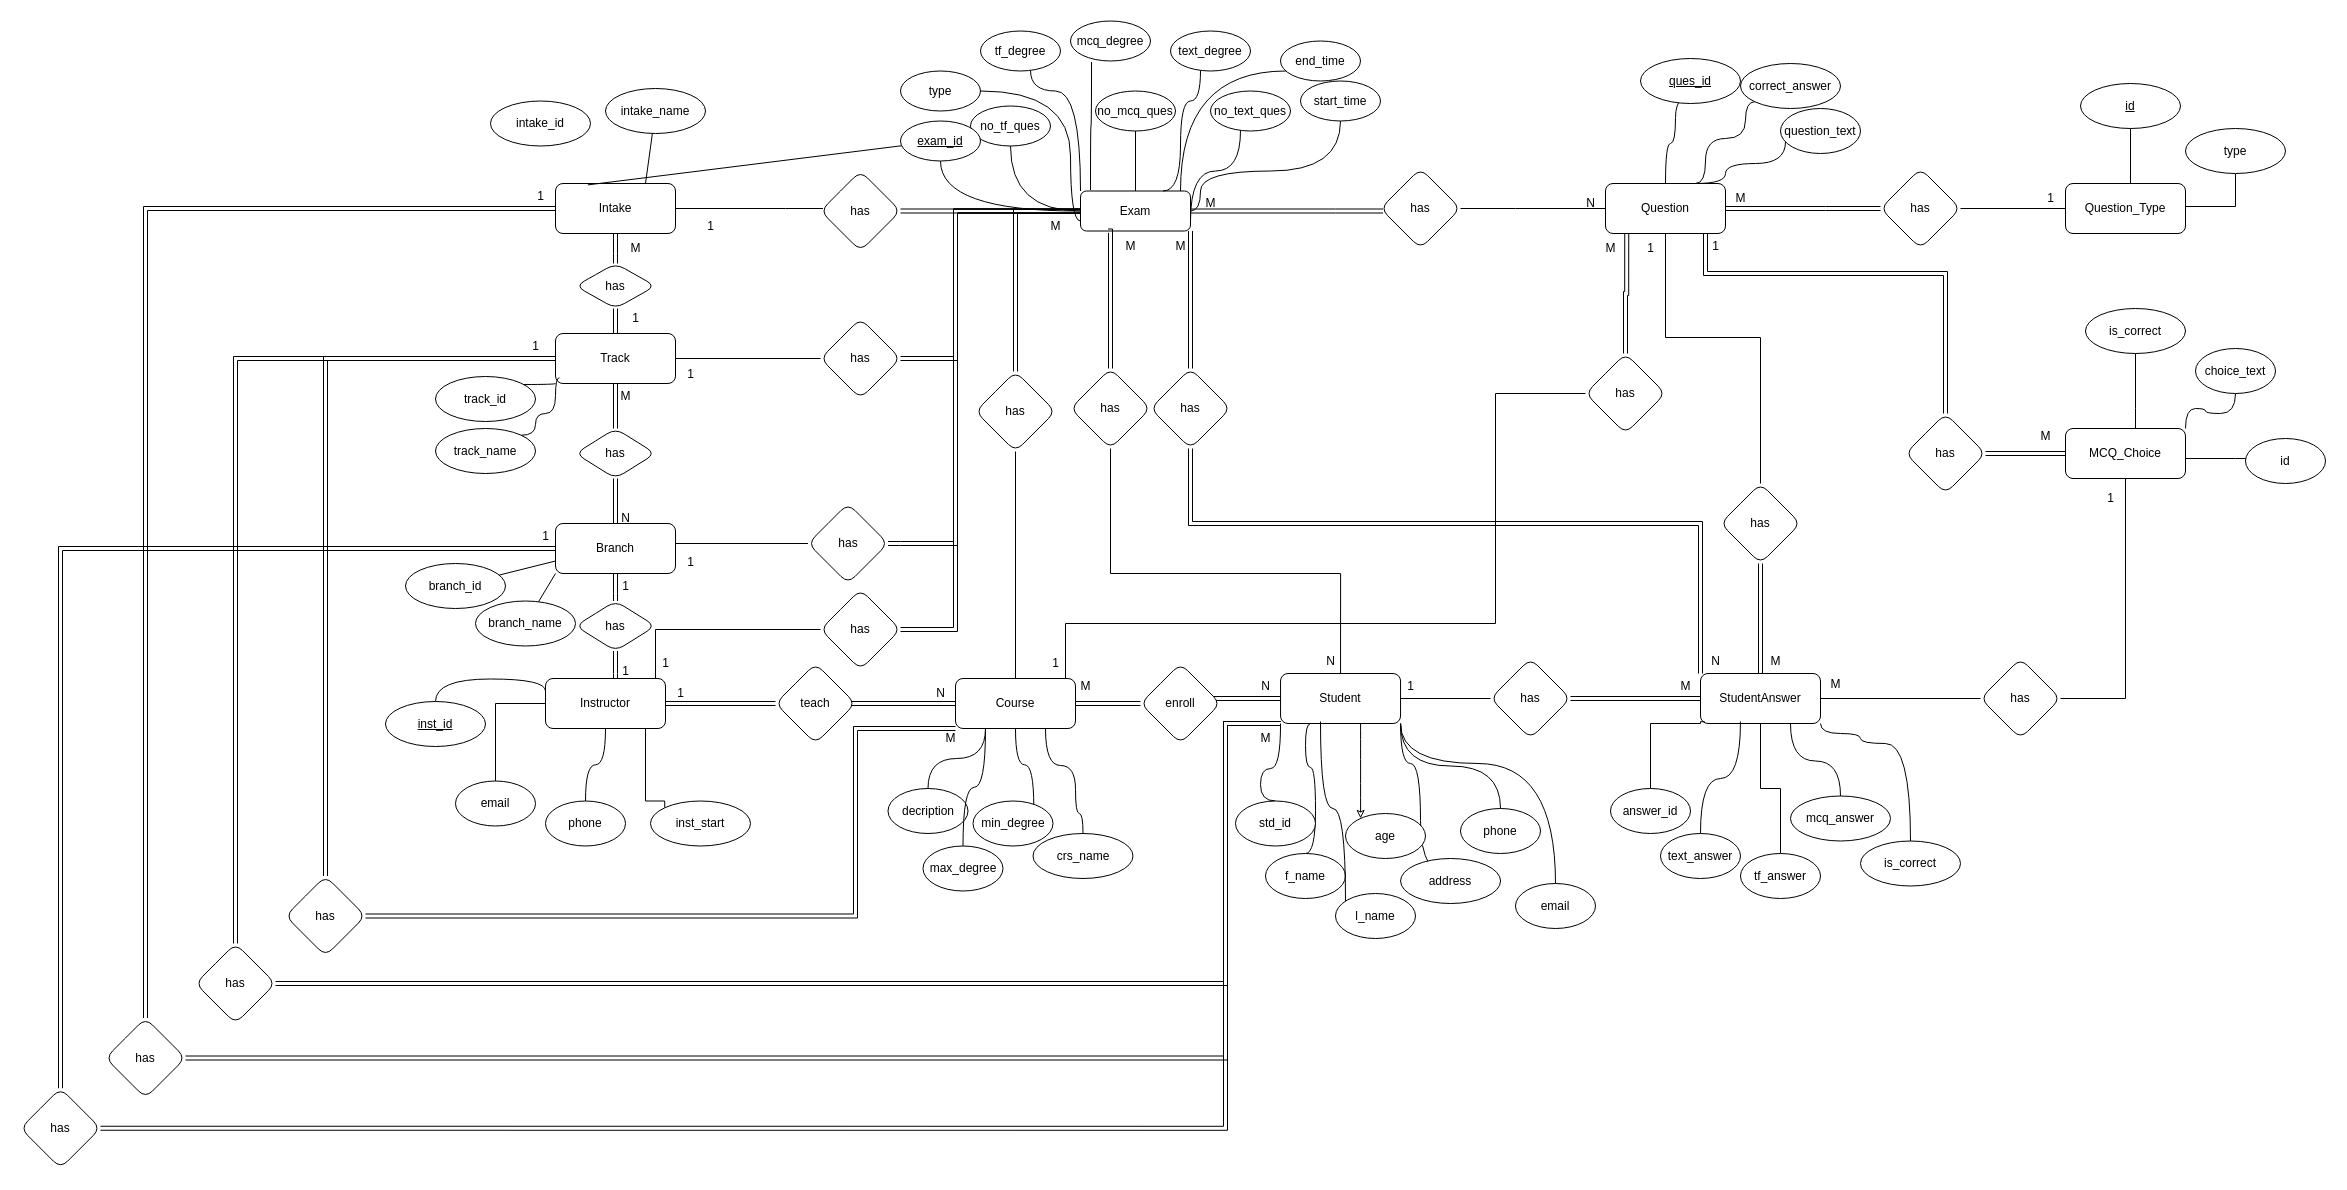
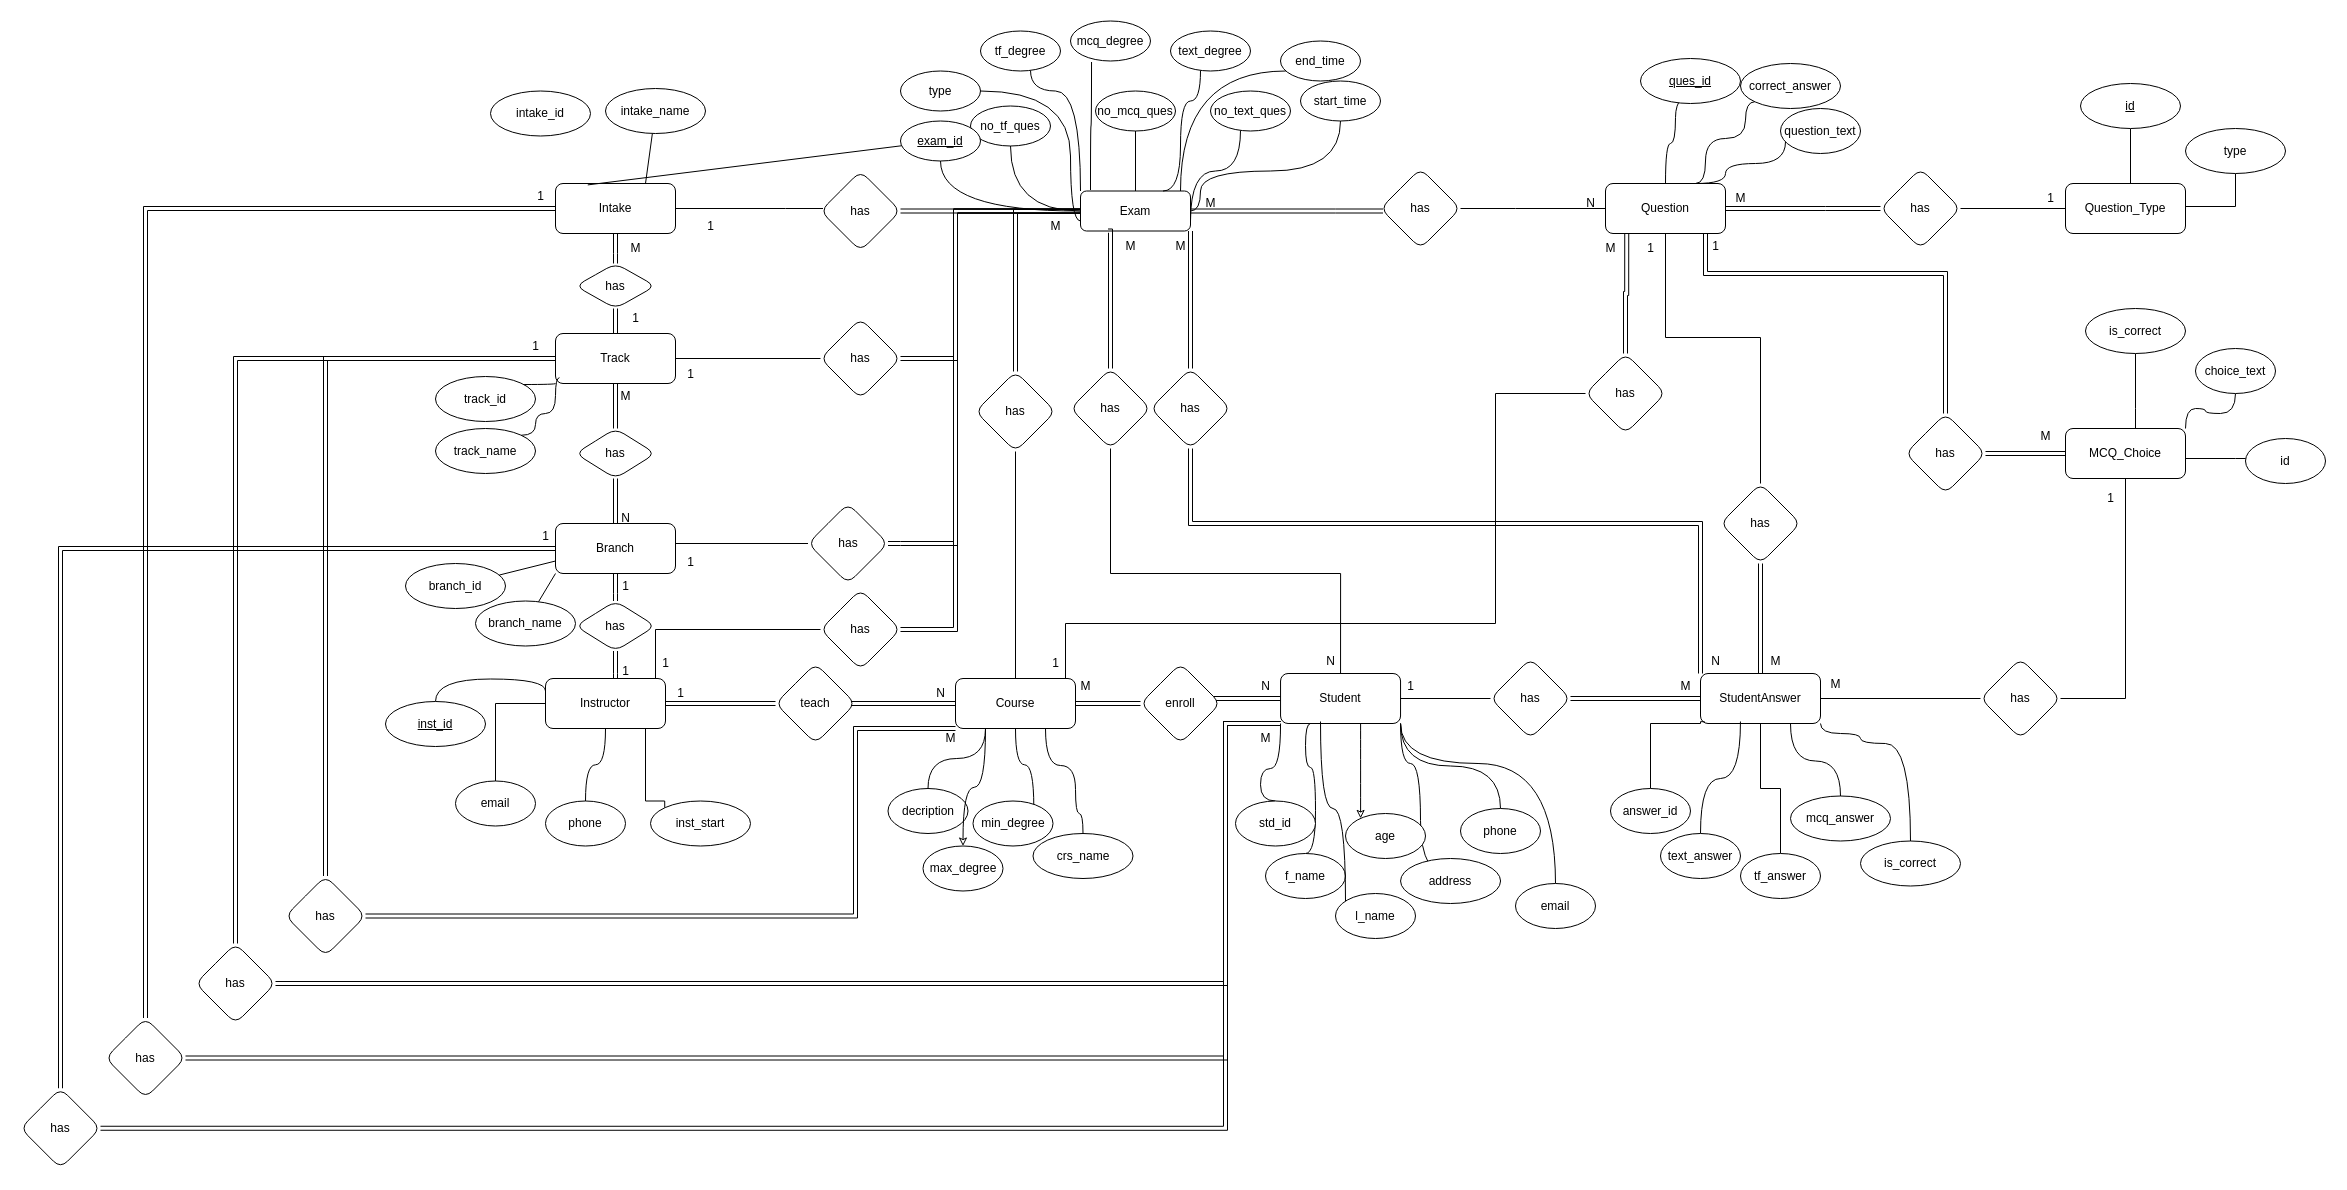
node "intake_id": moved (541, 124) -> (541, 114)
edge "Course" -- "max_degree": arrowhead none -> classic
